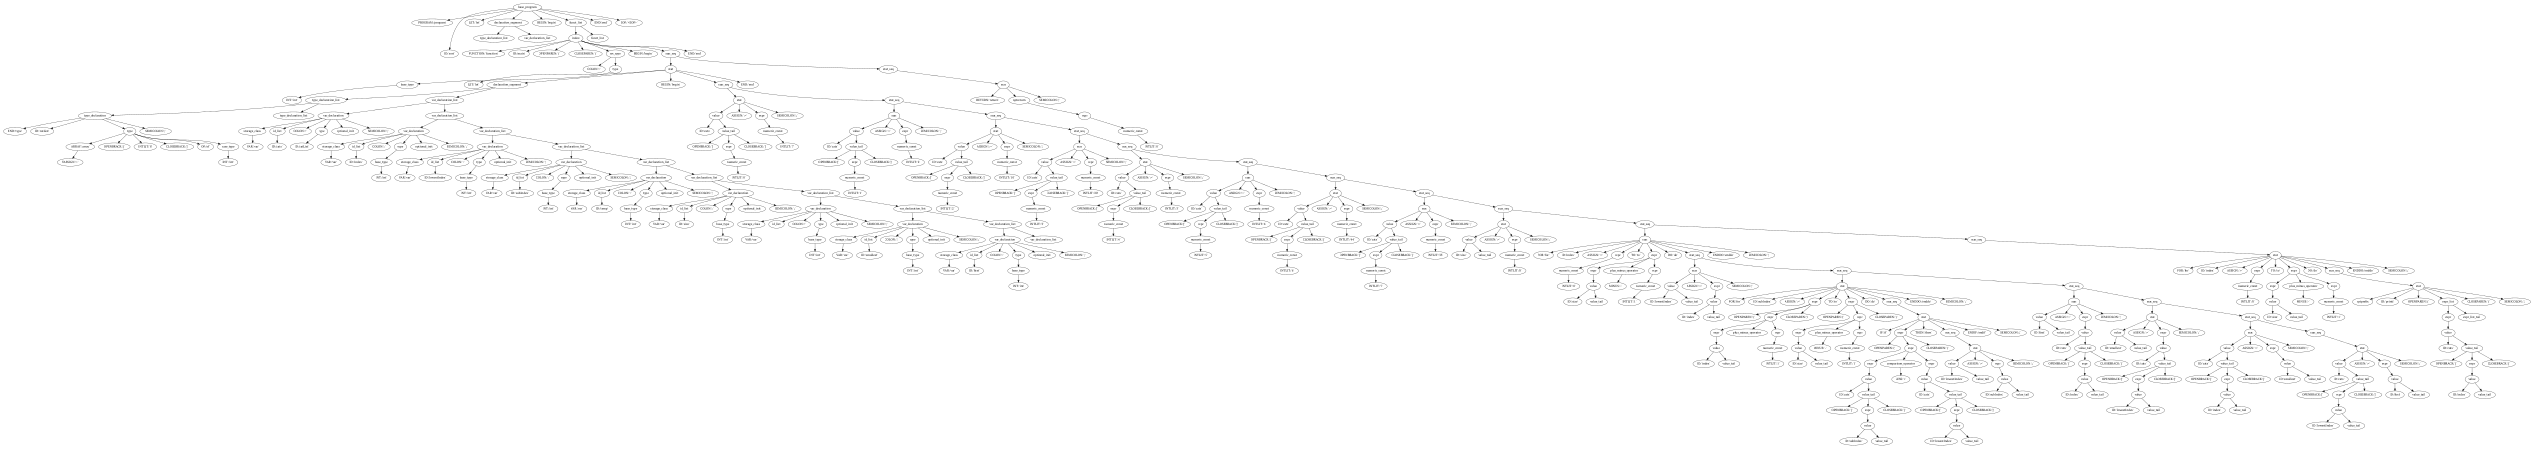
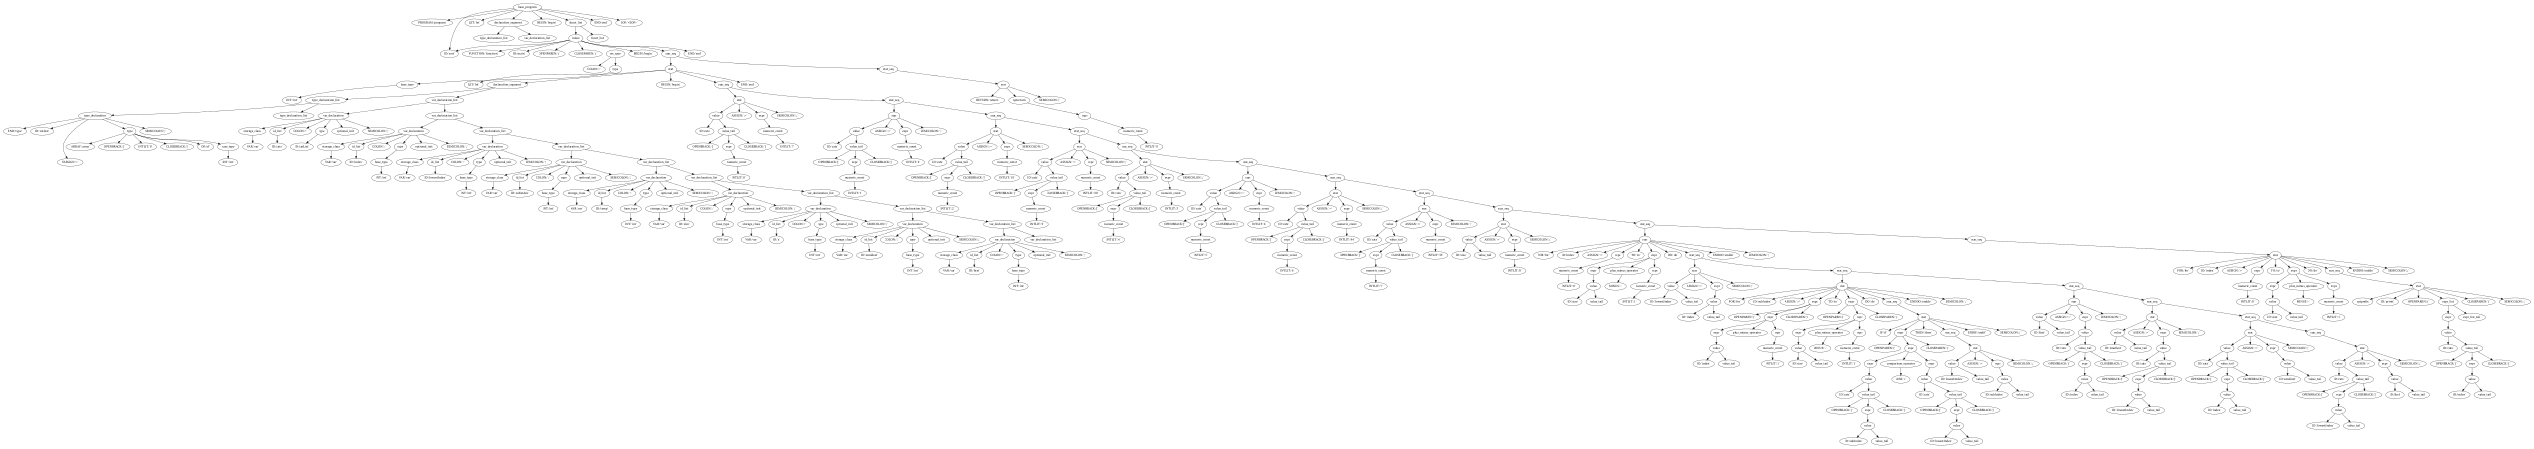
edge "index" -> "ret_type": now "index" -> "ID:'sort'"
edge "ARRAY:'array'" -> "TASSIGN:'='": now "type_declaration" -> "TASSIGN:'='"
node "ID:'x'": added
